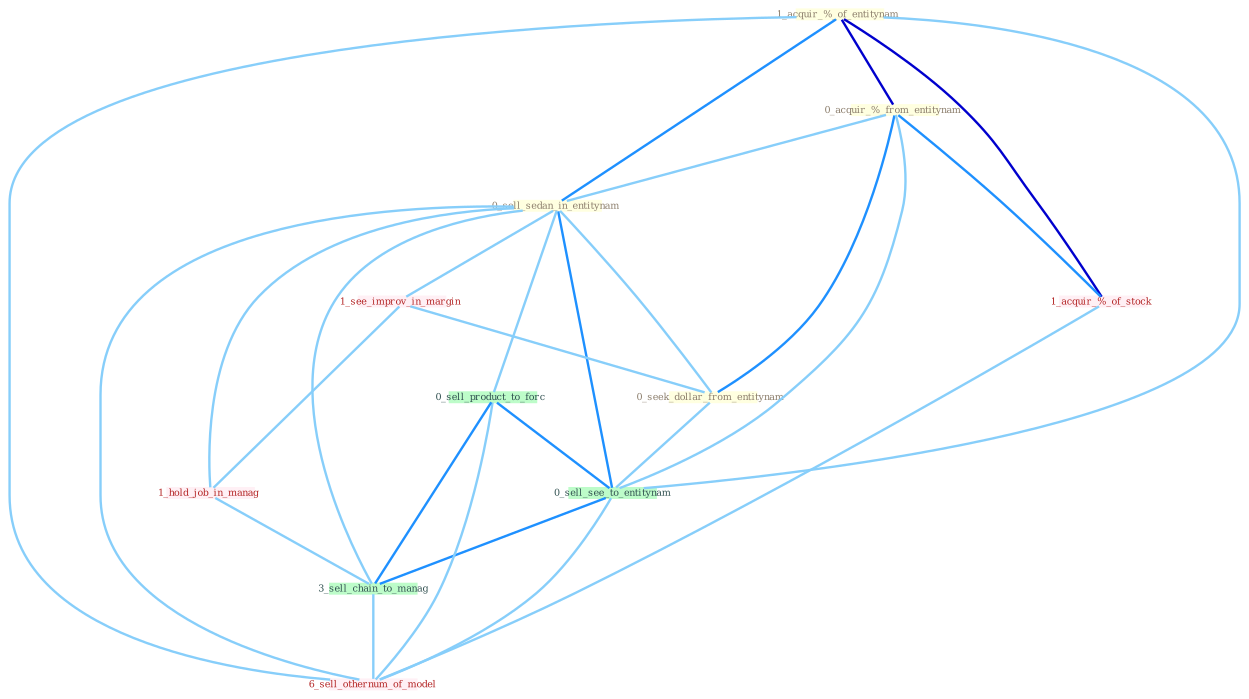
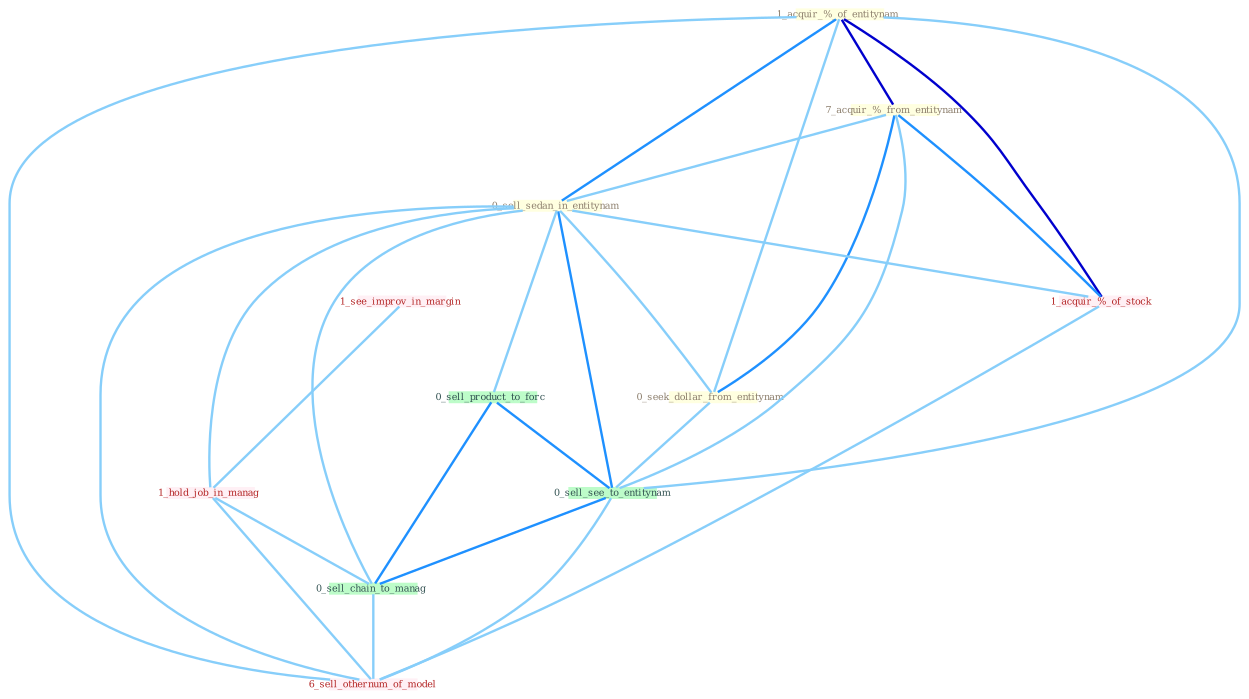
node "0_acquir_%_from_entitynam": label "0_acquir_%_from_entitynam" -> "7_acquir_%_from_entitynam"
edge "0_sell_sedan_in_entitynam" -- "1_see_improv_in_margin": now "0_sell_sedan_in_entitynam" -- "1_acquir_%_of_stock"
edge "1_see_improv_in_margin" -- "0_seek_dollar_from_entitynam": now "1_acquir_%_of_entitynam" -- "0_seek_dollar_from_entitynam"
edge "0_sell_product_to_forc" -- "6_sell_othernum_of_model": now "1_hold_job_in_manag" -- "6_sell_othernum_of_model"
node "3_sell_chain_to_manag": label "3_sell_chain_to_manag" -> "0_sell_chain_to_manag"
